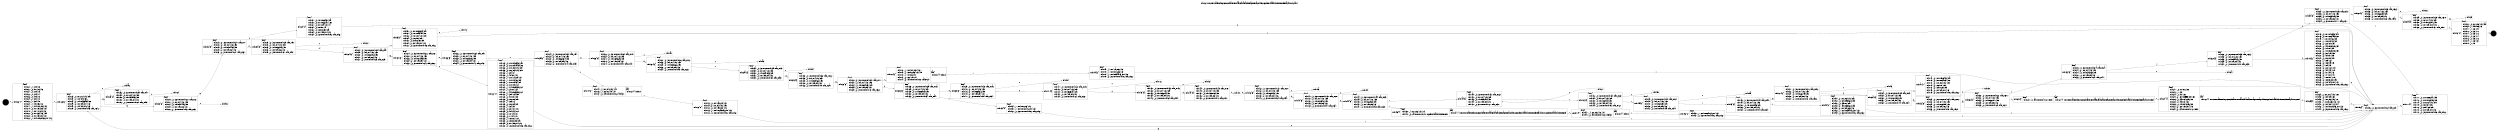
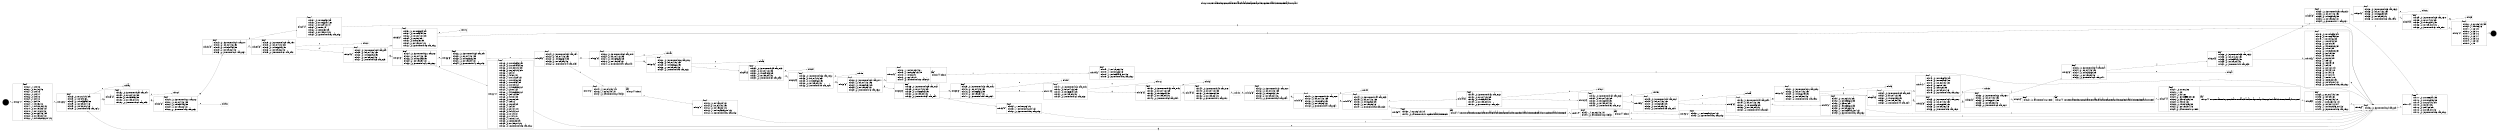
node "0x401b00": added
node "0x401b8a": removed
edge "0x401617" -> "0x4014ad [25]": reversed
edge "0x401de6 [5]" -> "0x401771 [27]": reversed
edge "0x40128f [23]" -> "0x4012bc [22]": now "0x4012a6 [22]" -> "0x4012bc [22]"
